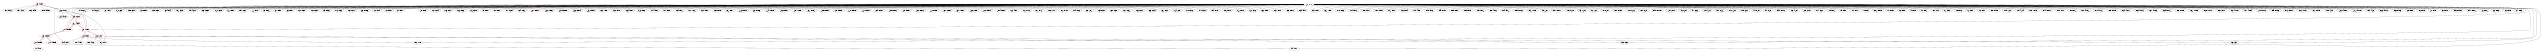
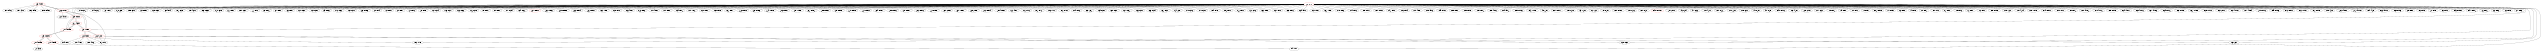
node "(42) C306": added
node "(21) R203": label "(21) R203" -> "(41) R203"
